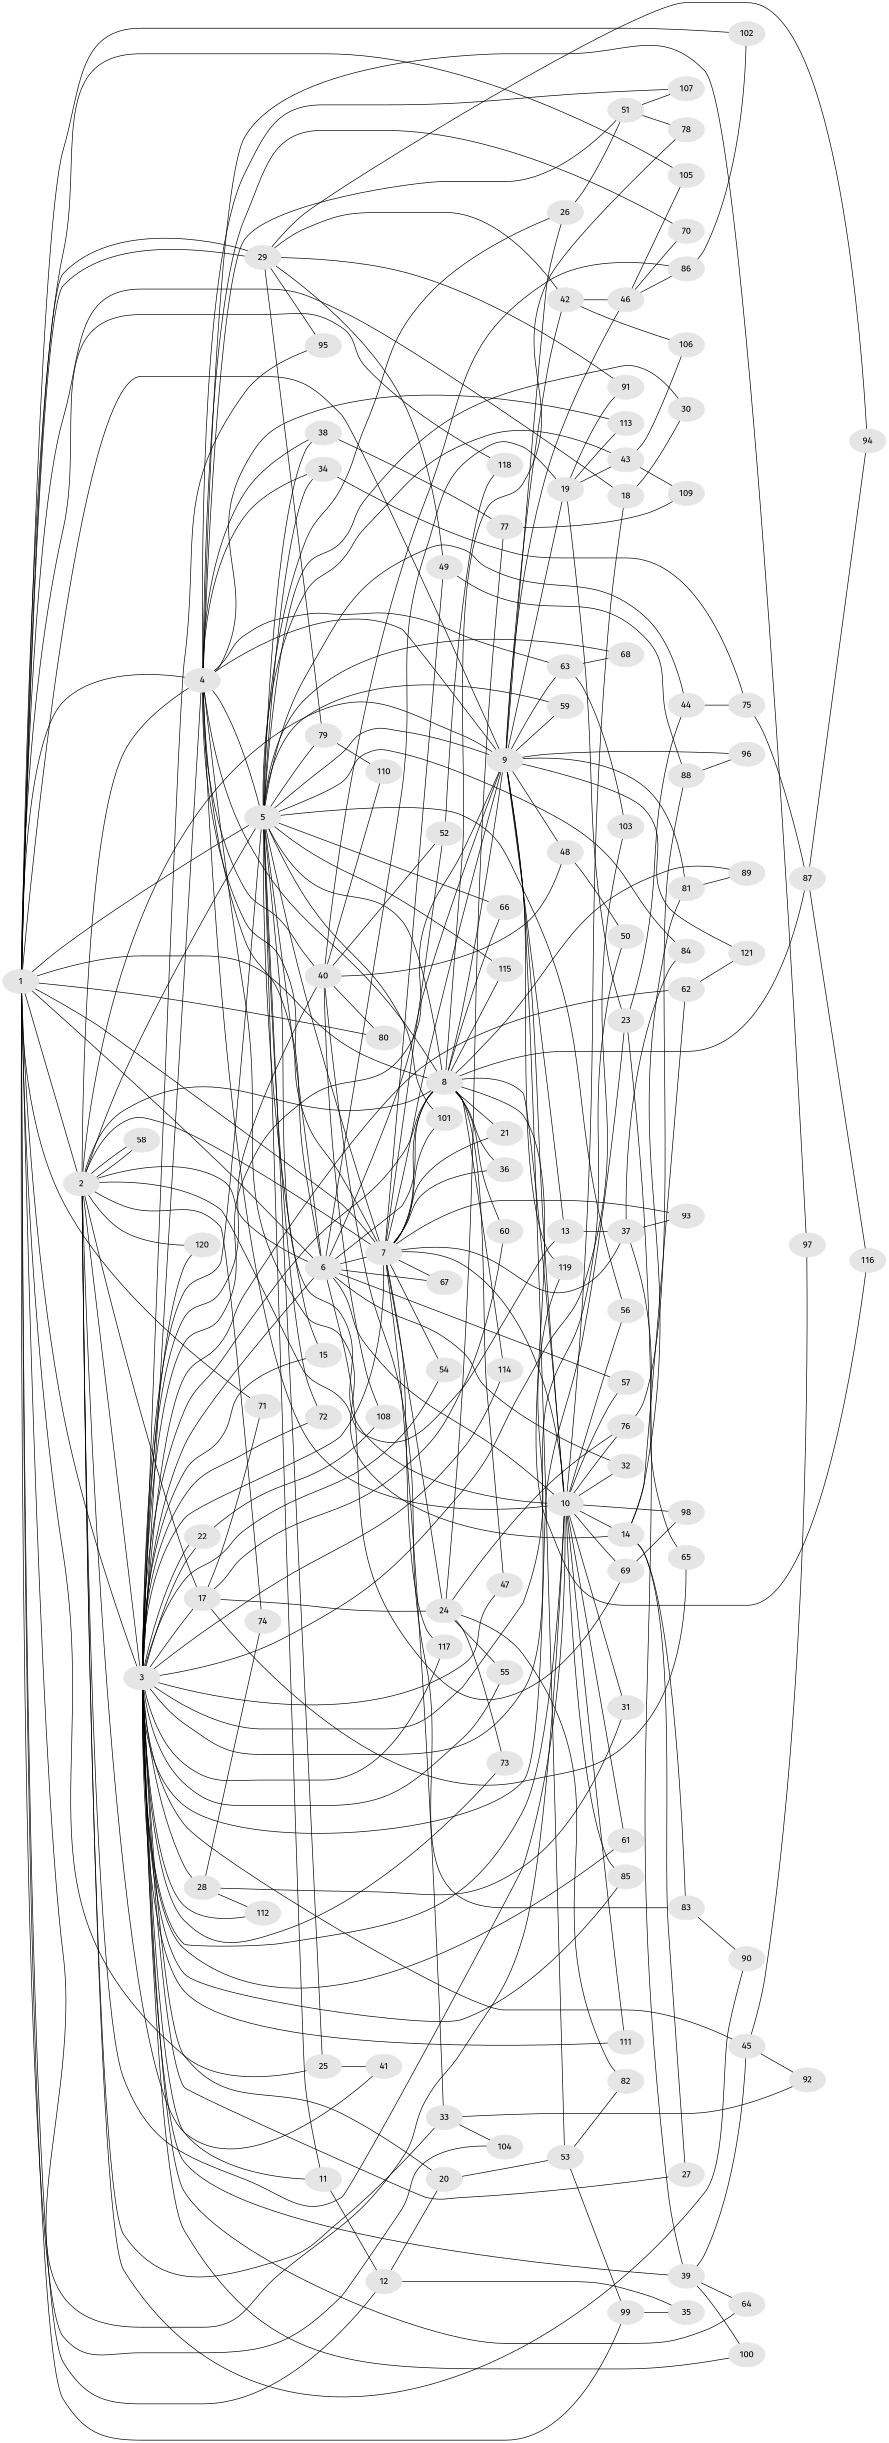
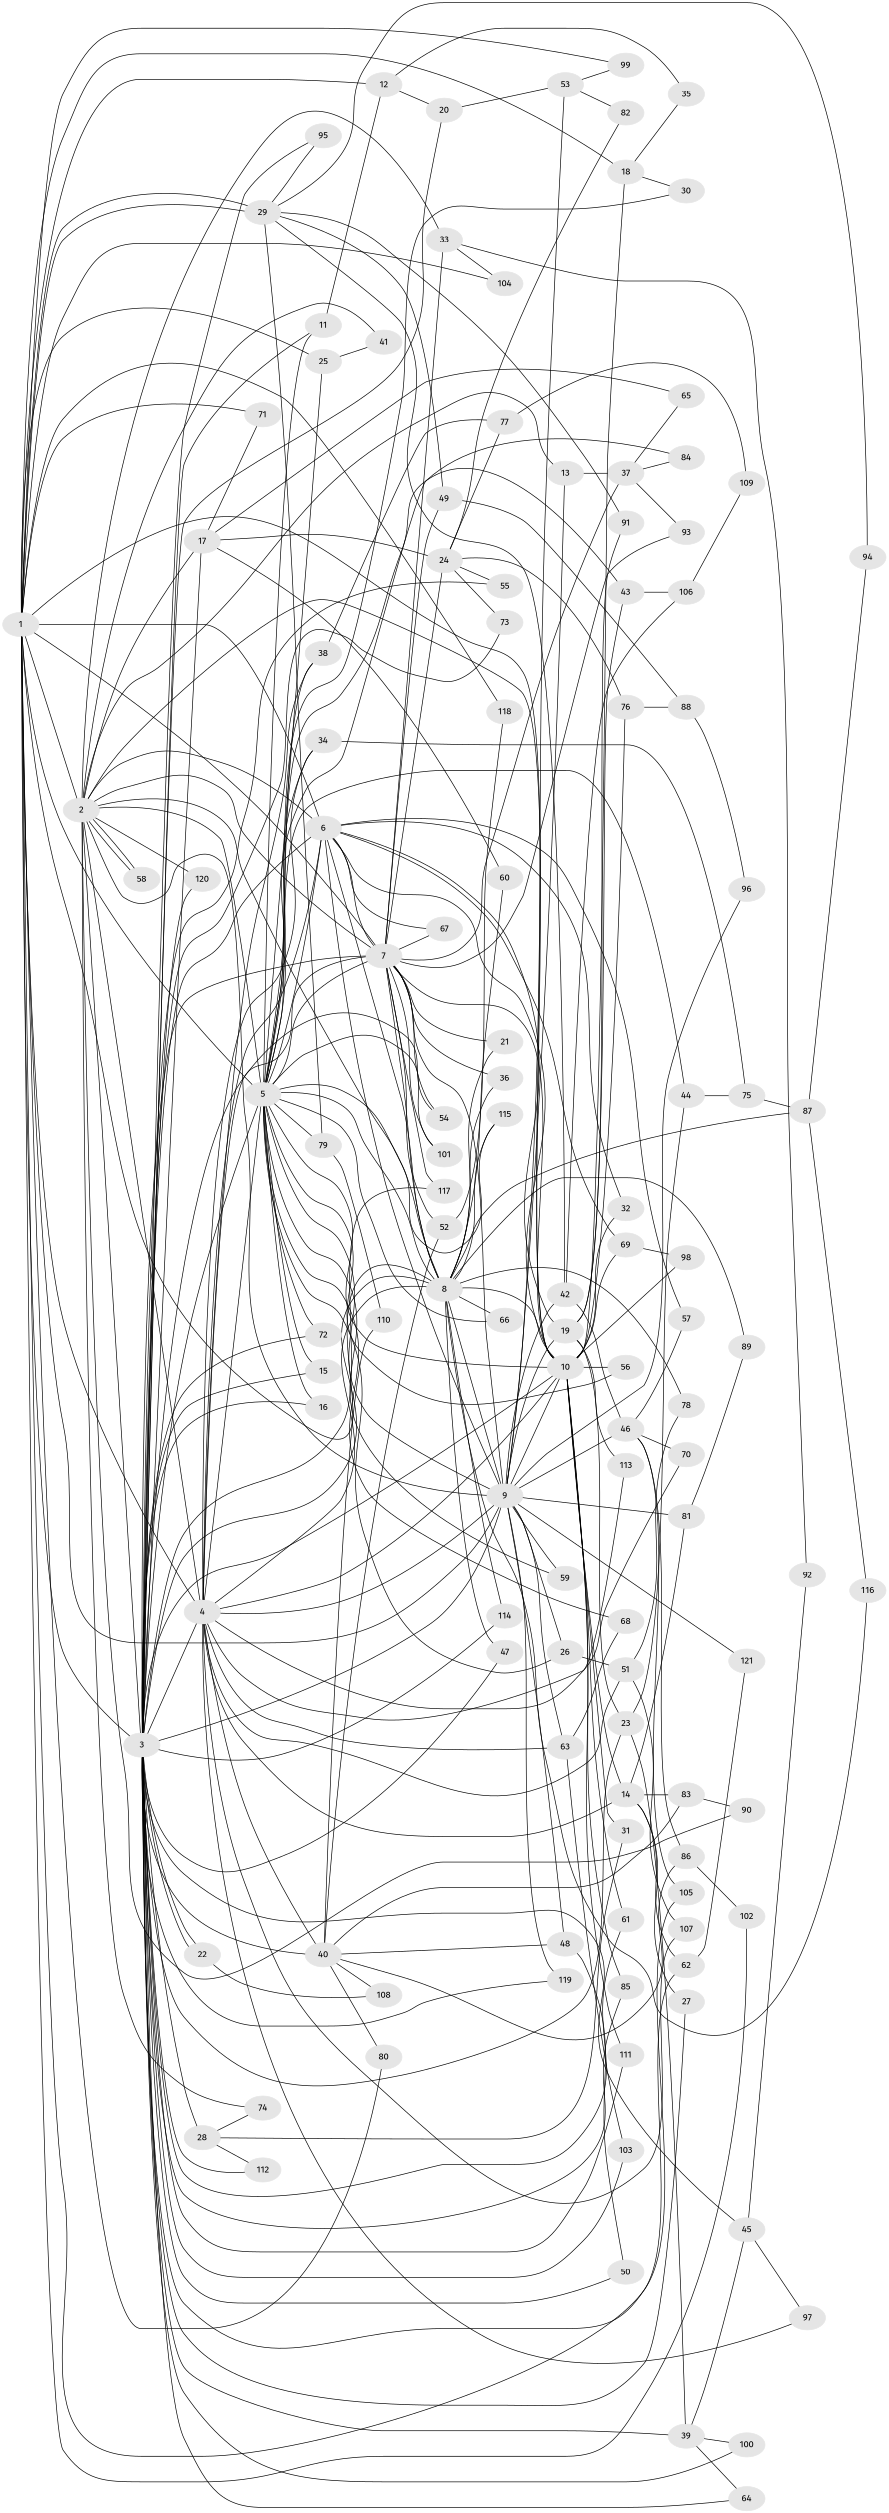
edge "43" -- "109": now "106" -- "109"
node "16": added
edge "57" -- "10": now "57" -- "46"
edge "99" -- "35": now "18" -- "35"
